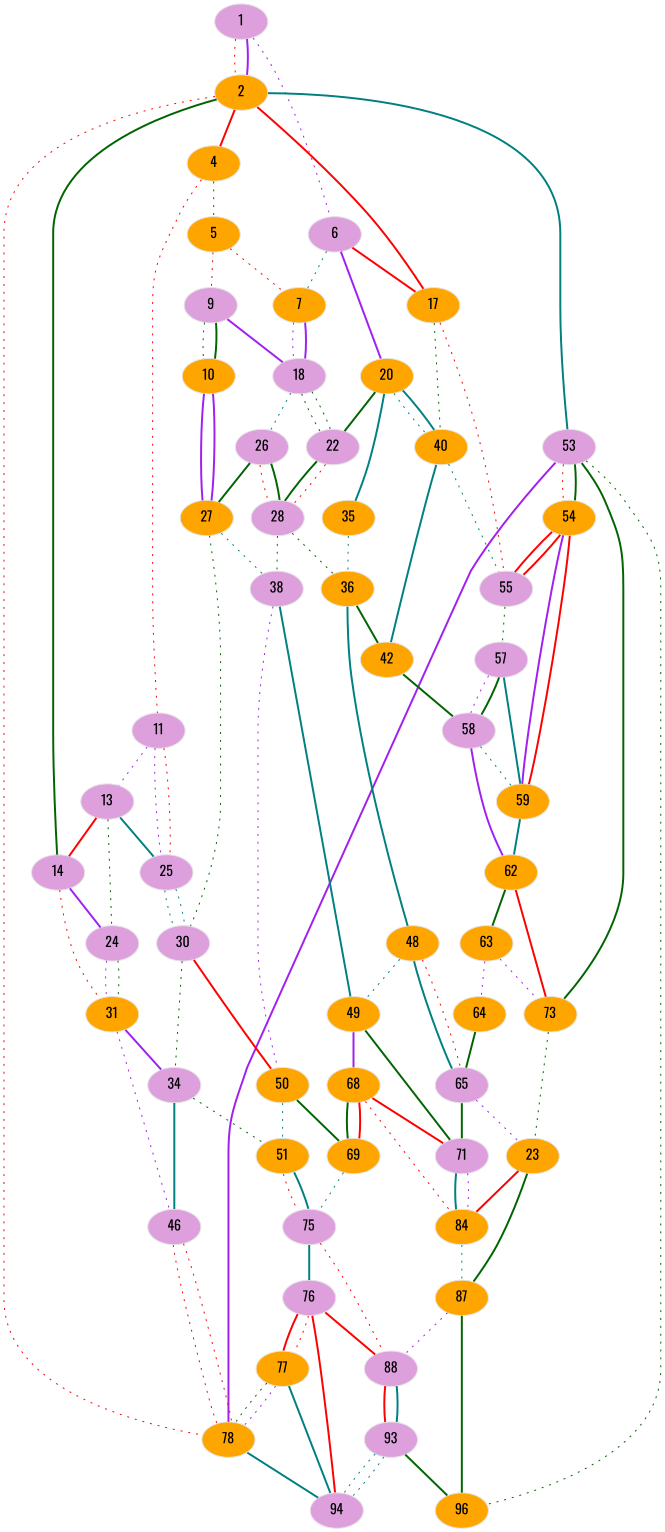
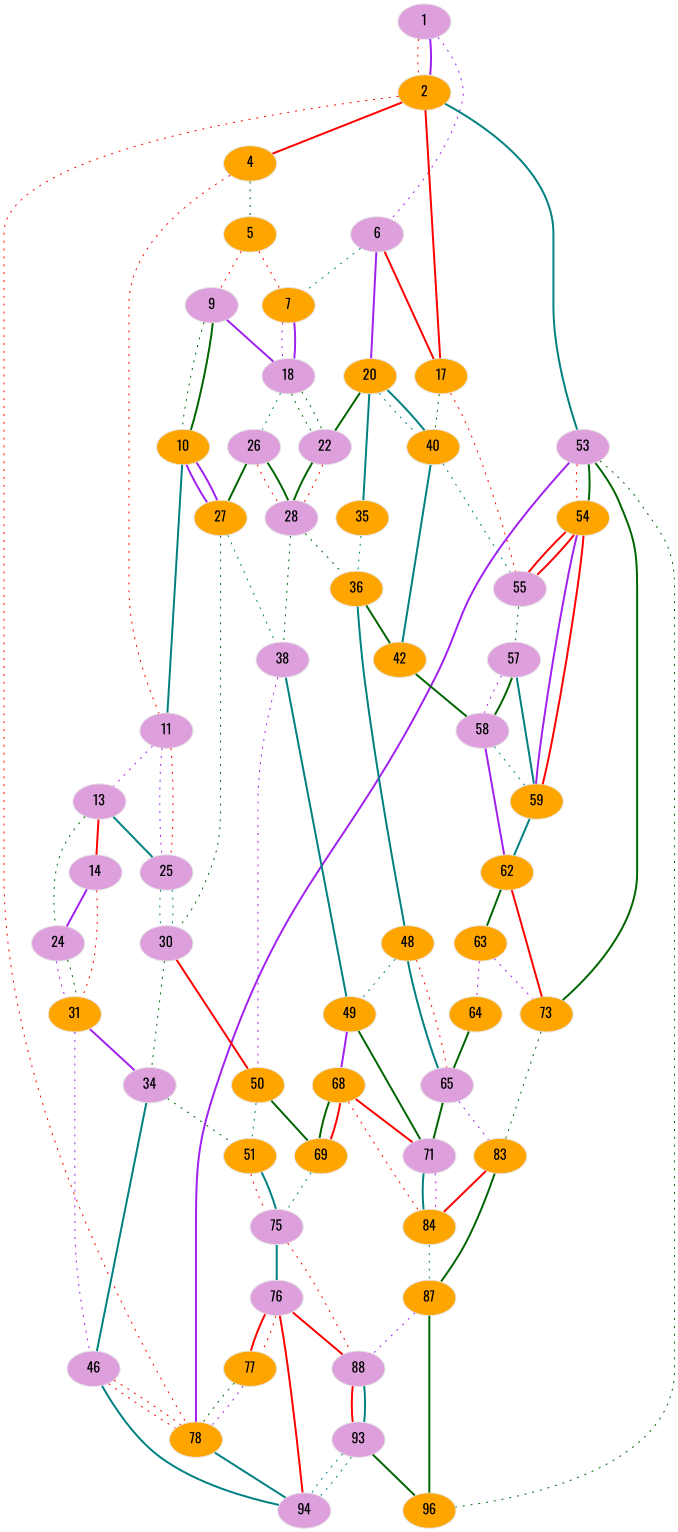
edge "2" -- "14": removed
edge "10" -- "11": added
node "23": label "23" -> "83"
edge "77" -- "94": now "46" -- "94"
